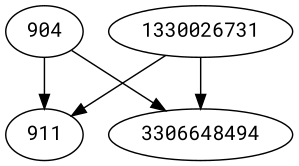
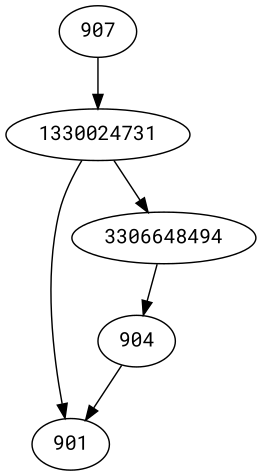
node "907": added
node "1330026731": label "1330026731" -> "1330024731"
edge "904" -> "3306648494": reversed
node "911": label "911" -> "901"
